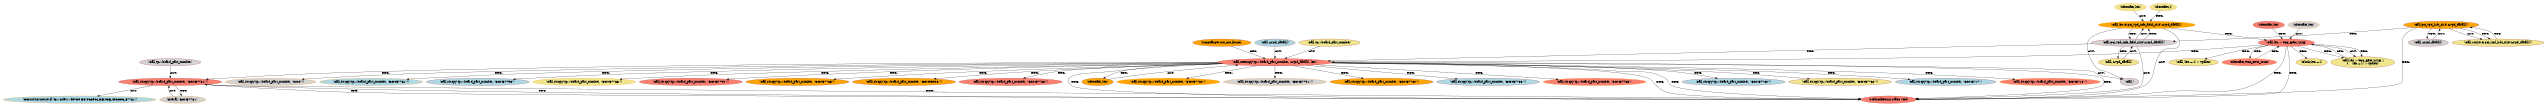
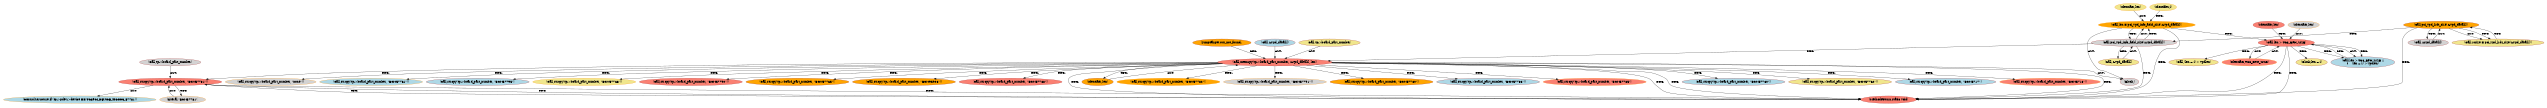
edge "(Call,len > TG3_BPN_SIZE)" -> "(Identifier,TG3_BPN_SIZE)": label "CFG: " -> "AST: "
edge "(Identifier,TG3_BPN_SIZE)" -> "(Call,len > TG3_BPN_SIZE)": label "CFG: " -> "AST: "
edge "(Call,len > TG3_BPN_SIZE)" -> "(Call,memcpy(tp->board_part_number, &vpd_data[i], len))": removed, label "DDG:"
edge "(Call,len = pci_vpd_info_field_size(&vpd_data[i]))" -> "(MethodReturn,static void)": label "AST: " -> "DDG: "
node "(Call,len > TG3_BPN_SIZE || t    (len + i) > vpdlen)": fillcolor khaki -> lightblue
edge "(Call,pci_vpd_info_field_size(&vpd_data[i]))" -> "(MethodReturn,static void)": label "AST: " -> "DDG: "
node "(Call,)": label "(Call,)" -> "(Block,)"
